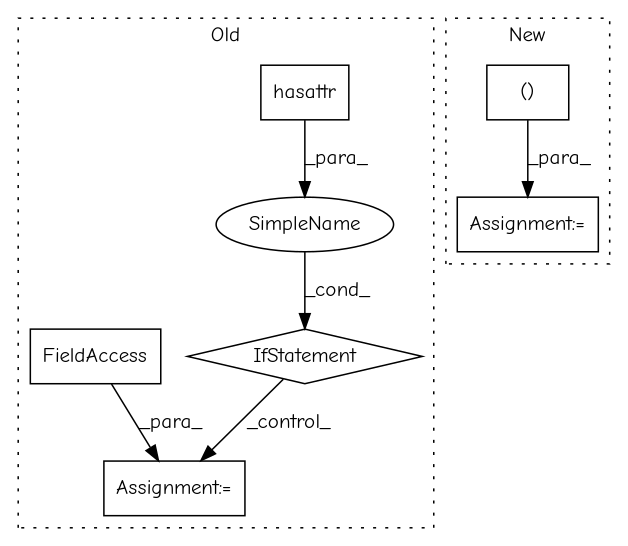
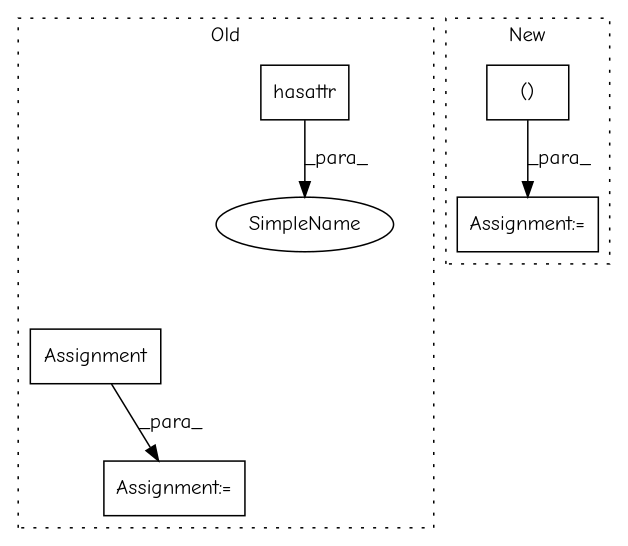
node "FieldAccess": label "FieldAccess" -> "Assignment"
node "IfStatement": removed
